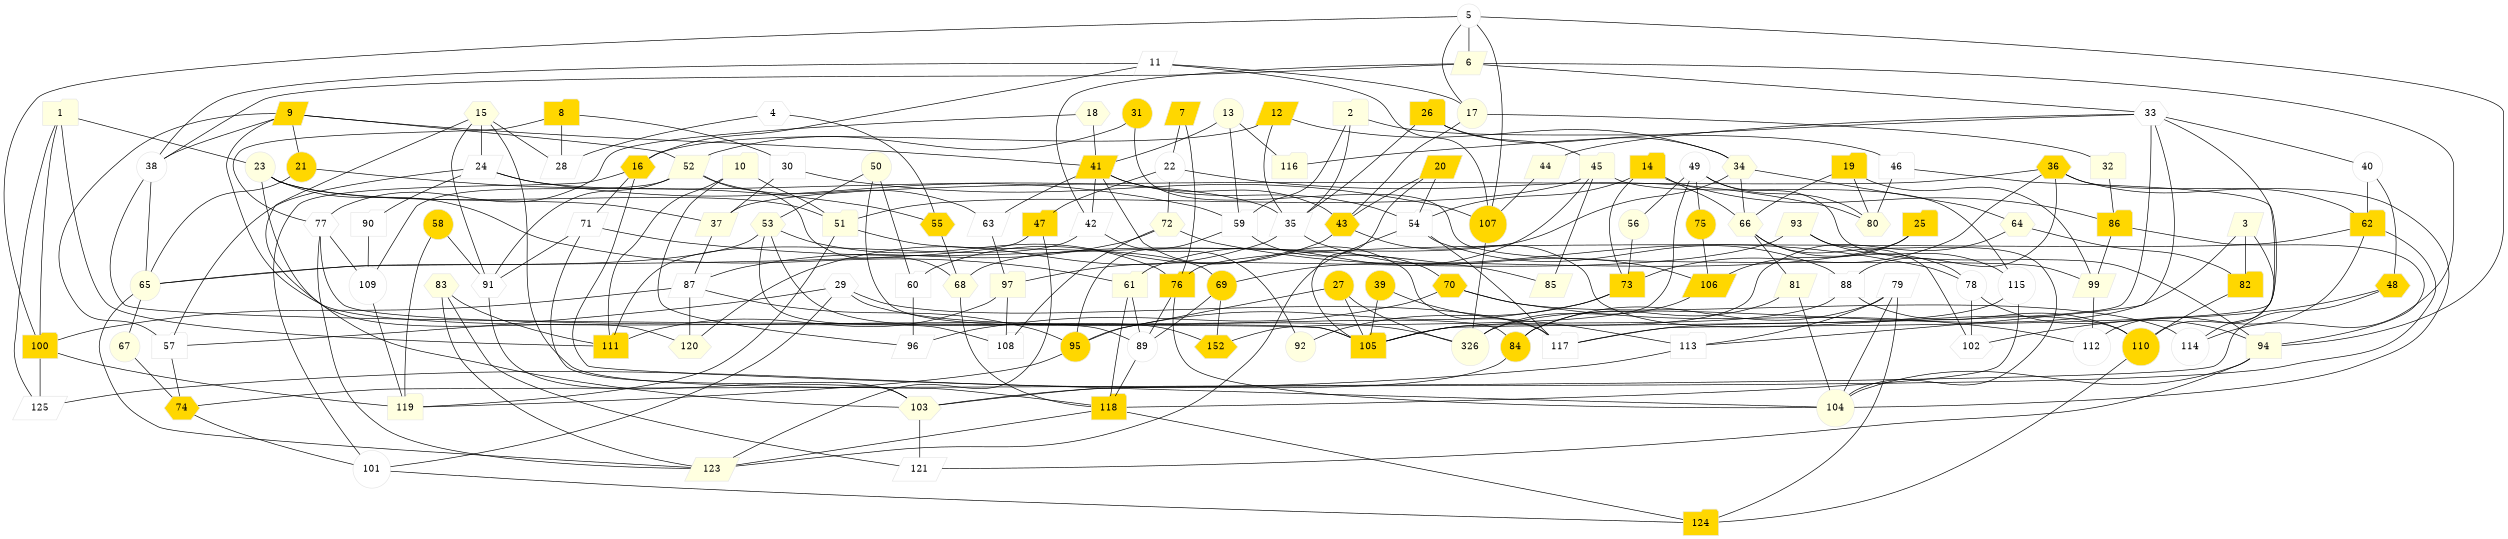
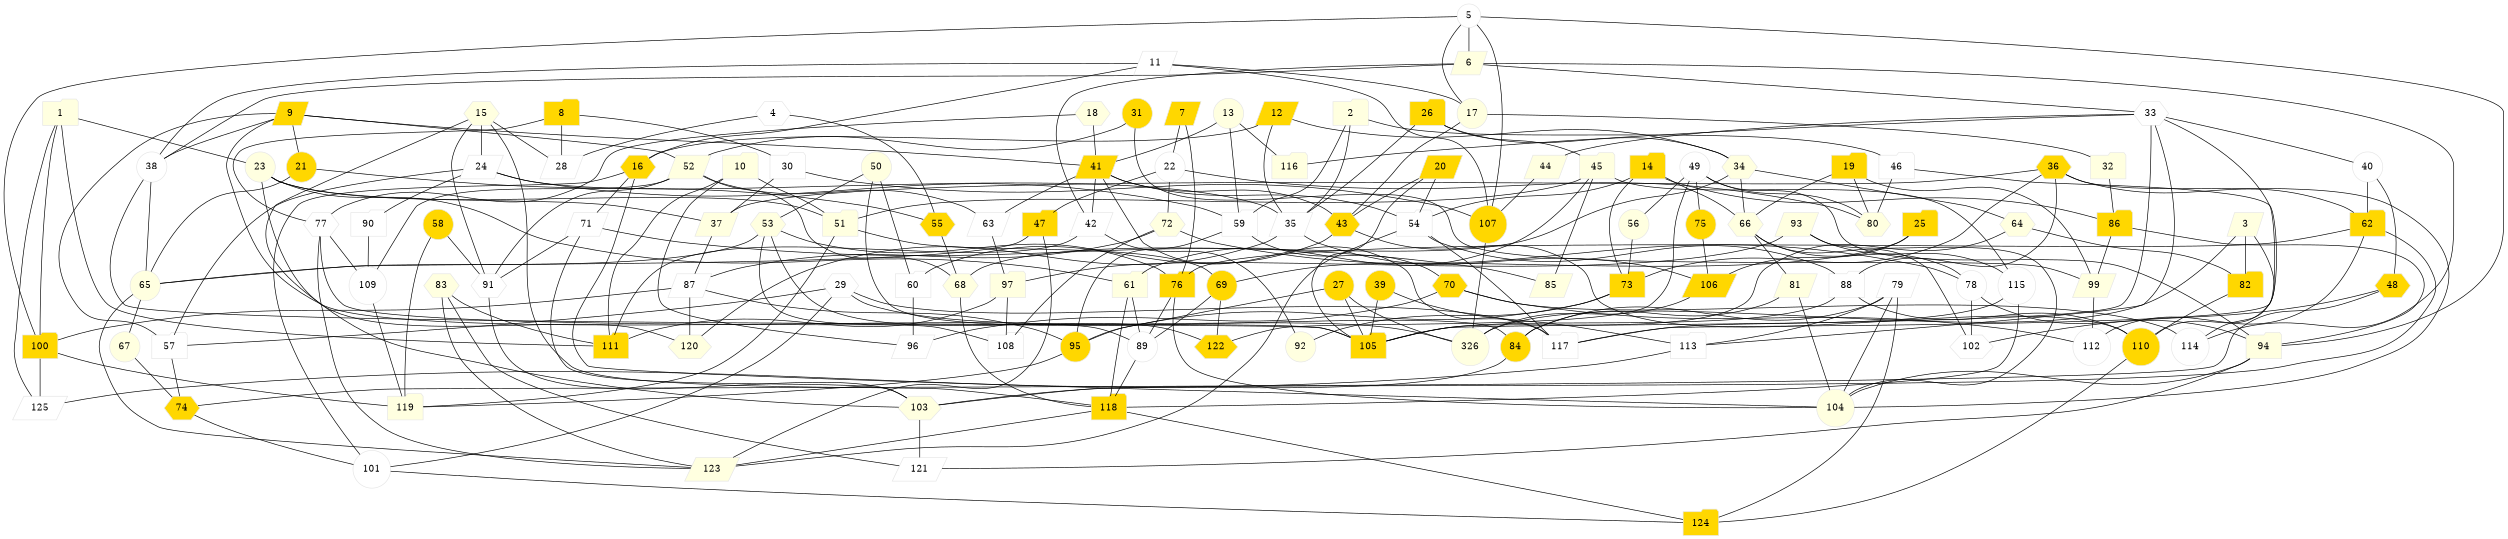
node "152": label "152" -> "122"
